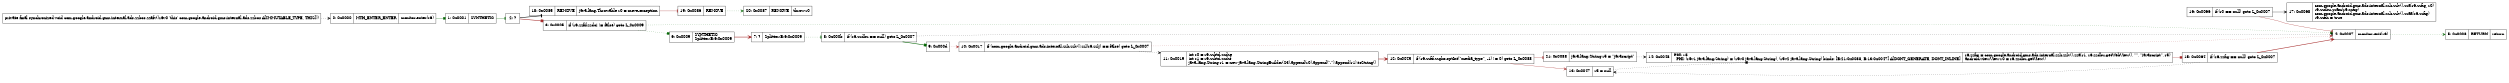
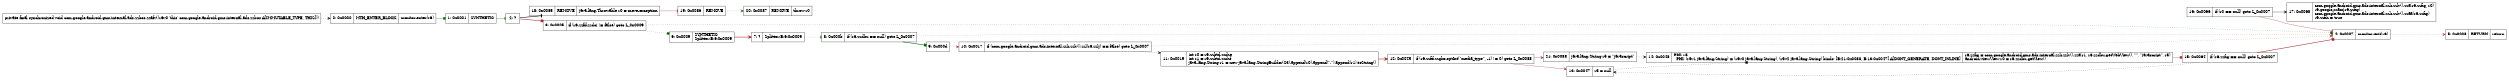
node "17: 0x0068": text "r6.zzdbu.zzam(r6.zzfig)" -> "r6.google.zzam(r6.zzfig)"
node "0: 0x0000": text "MTH_ENTER_ENTER" -> "MTH_ENTER_BLOCK"
edge "8: 0x000b" -> "4: 0x0007": color black -> brown
edge "4: 0x0007" -> "5: 0x0008": color darkgreen -> brown
edge "15: 0x0064" -> "4: 0x0007": arrowhead vee -> box
edge "12: 0x0045" -> "21: 0x0088": arrowhead tee -> vee
